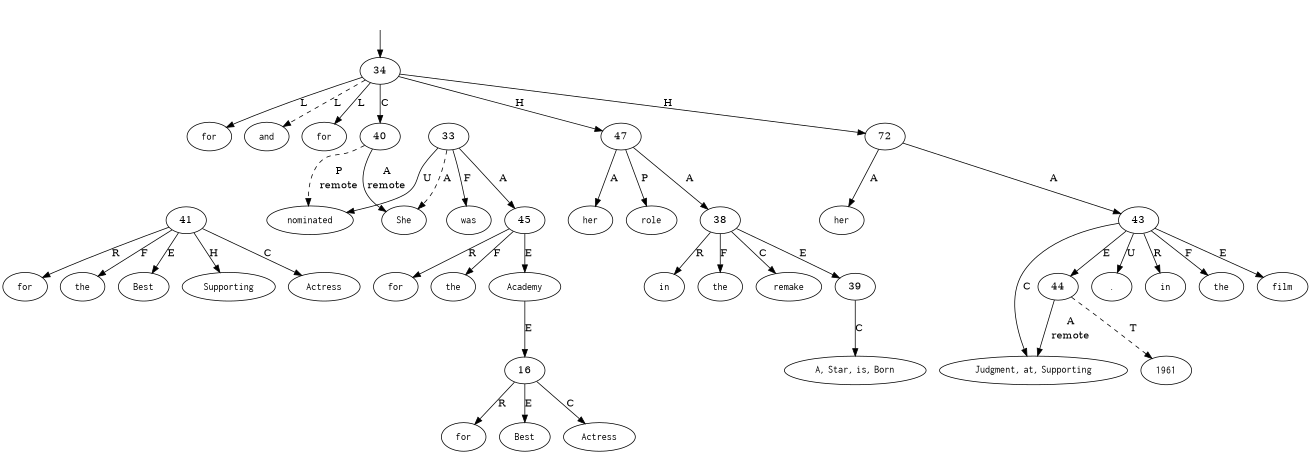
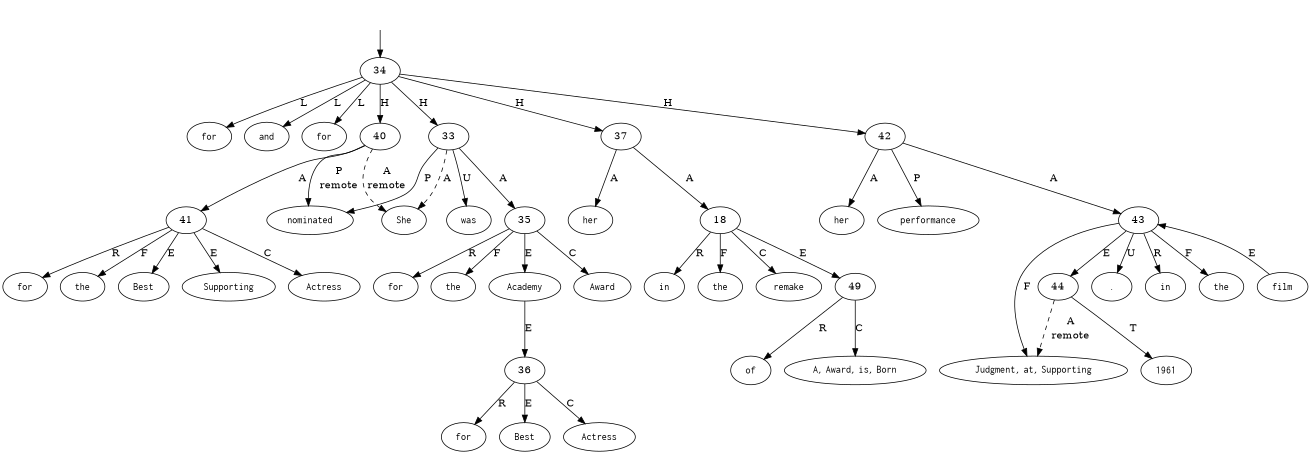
edge "34" -> "and": style dashed -> solid
edge "34" -> "33": added, label "H"
edge "34" -> "40": label "C" -> "H"
node "47": label "47" -> "37"
node "72": label "72" -> "42"
edge "40" -> "nominated": style dashed -> solid
edge "40" -> "41": added, label "A"
edge "33" -> "nominated": label "U" -> "P"
edge "33" -> "was": label "F" -> "U"
edge "40" -> "She": style solid -> dashed
node "45": label "45" -> "35"
node "role": removed
node "38": label "38" -> "18"
node "performance": added
edge "43" -> "film": reversed
edge "41" -> "Supporting": label "H" -> "E"
node "Award": added
node "39": label "39" -> "49"
edge "43" -> "Judgment": label "C" -> "F"
edge "44" -> "Judgment": style solid -> dashed
edge "44" -> "1961": style dashed -> solid
node "16": label "16" -> "36"
node "of": added
node "A": text "Star" -> "Award"
